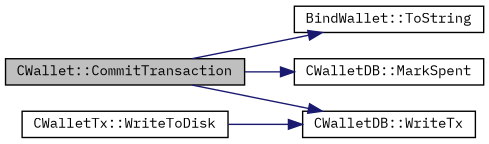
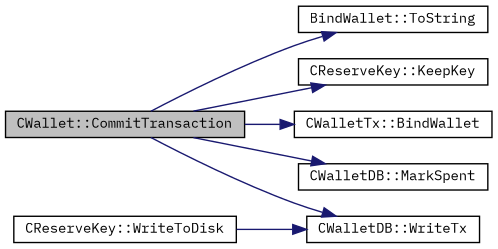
node "CReserveKey::KeepKey": added
node "CWalletTx::WriteToDisk": label "CWalletTx::WriteToDisk" -> "CReserveKey::WriteToDisk"
node "CWalletTx::BindWallet": added
